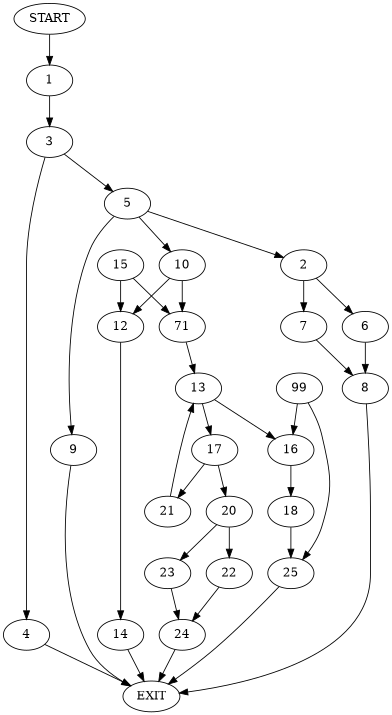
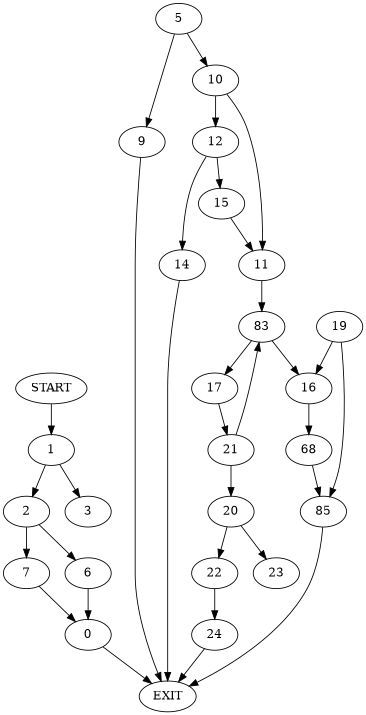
edge "3" -> "5": removed
edge "5" -> "2": now "1" -> "2"
edge "15" -> "12": reversed
node "71": label "71" -> "11"
node "13": label "13" -> "83"
node "99": label "99" -> "19"
node "8": label "8" -> "0"
edge "17" -> "20": now "21" -> "20"
node "18": label "18" -> "68"
node "25": label "25" -> "85"
edge "23" -> "24": removed
node "4": removed
